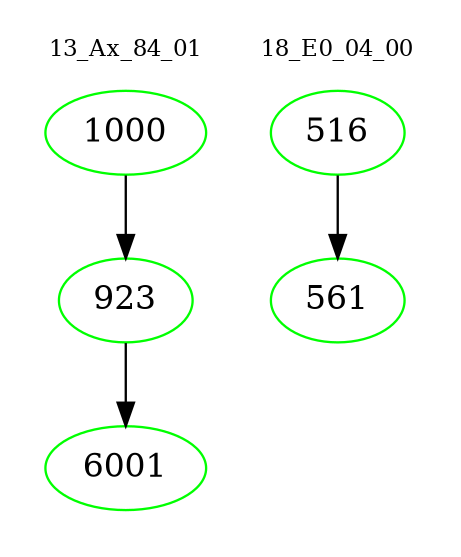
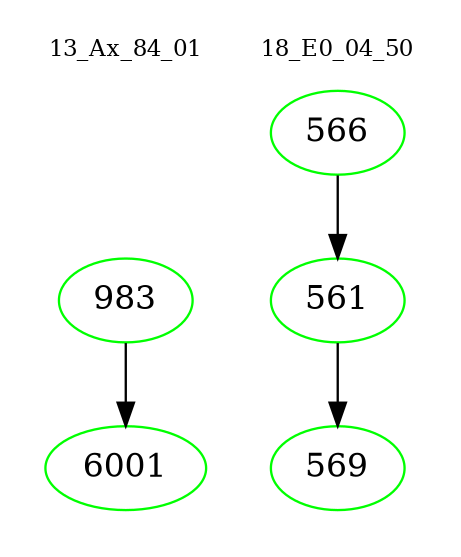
cluster "18_E0_04_00": label "18_E0_04_00" -> "18_E0_04_50"
node "1000": removed
node "516": label "516" -> "566"
node "923": label "923" -> "983"
node "569": added
